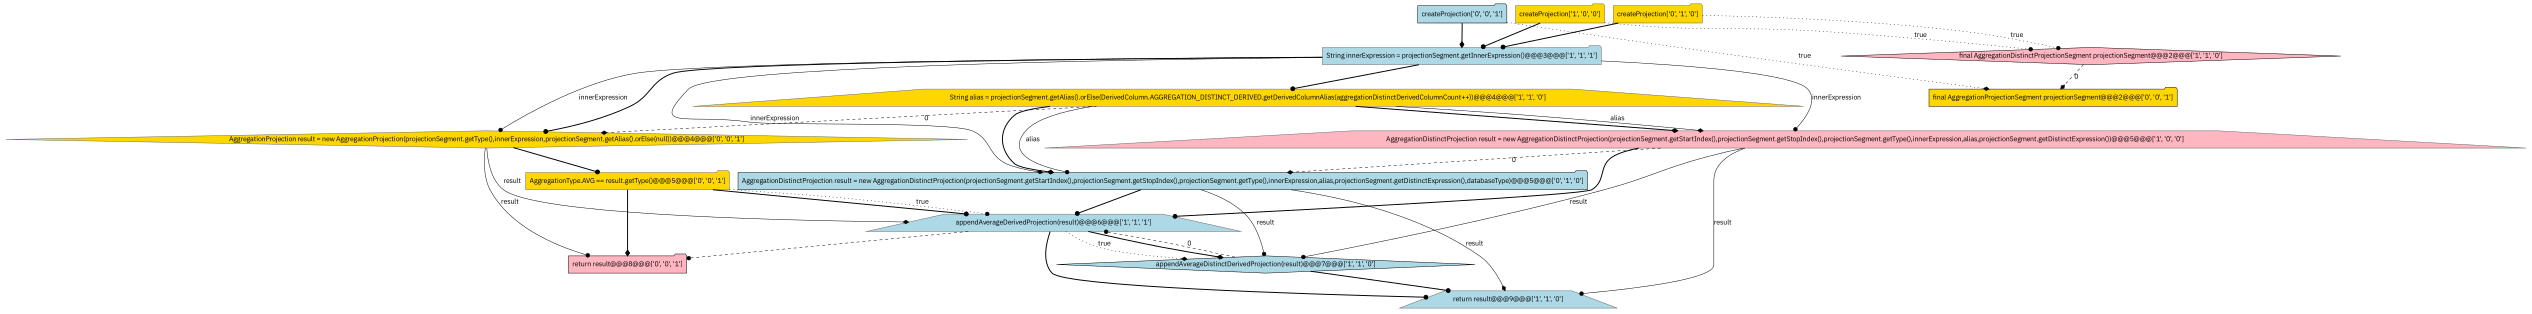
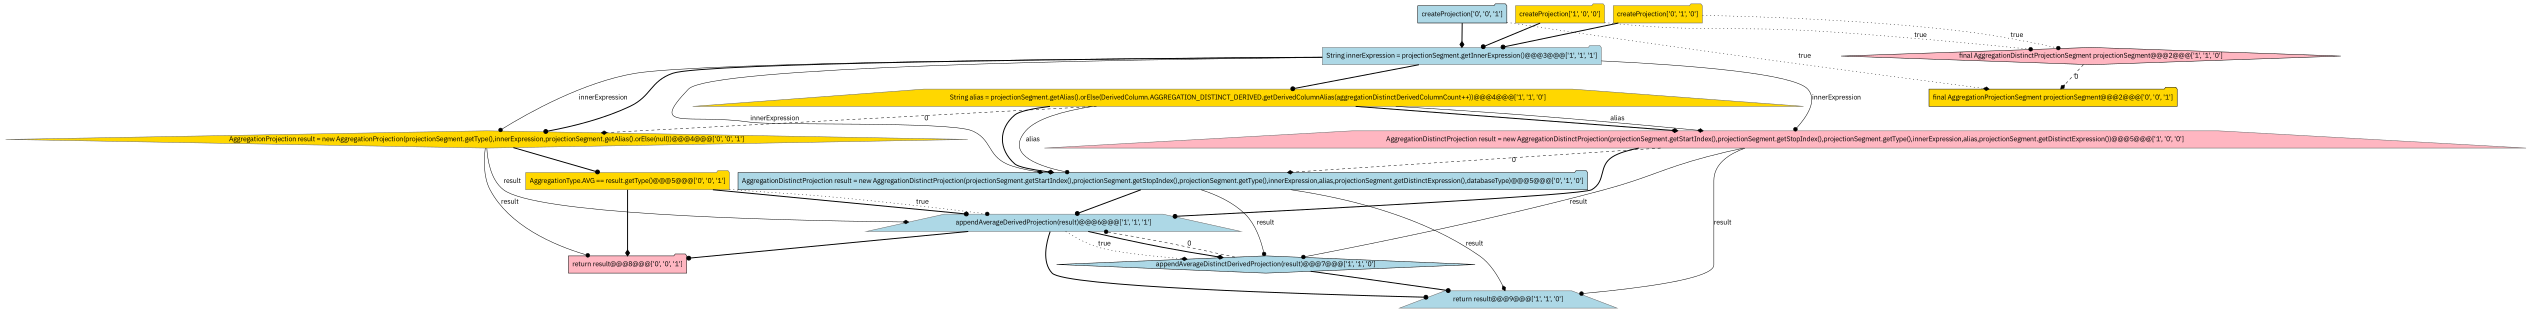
edge "appendAverageDerivedProjection(result)@@@6@@@['1', '1', '1']" -> "return result@@@8@@@['0', '0', '1']": style dashed -> bold
